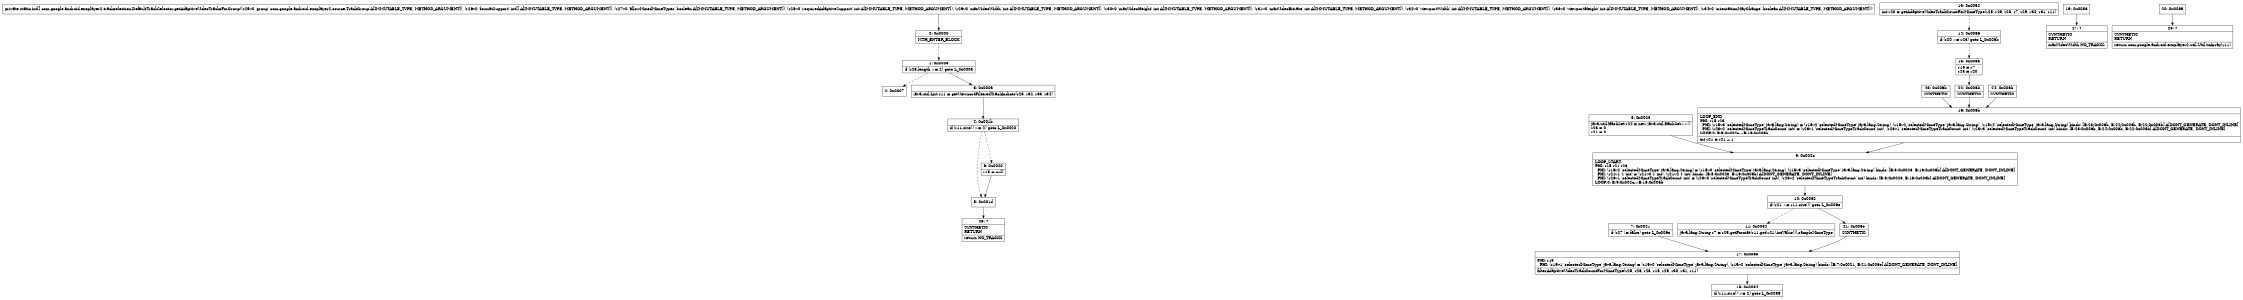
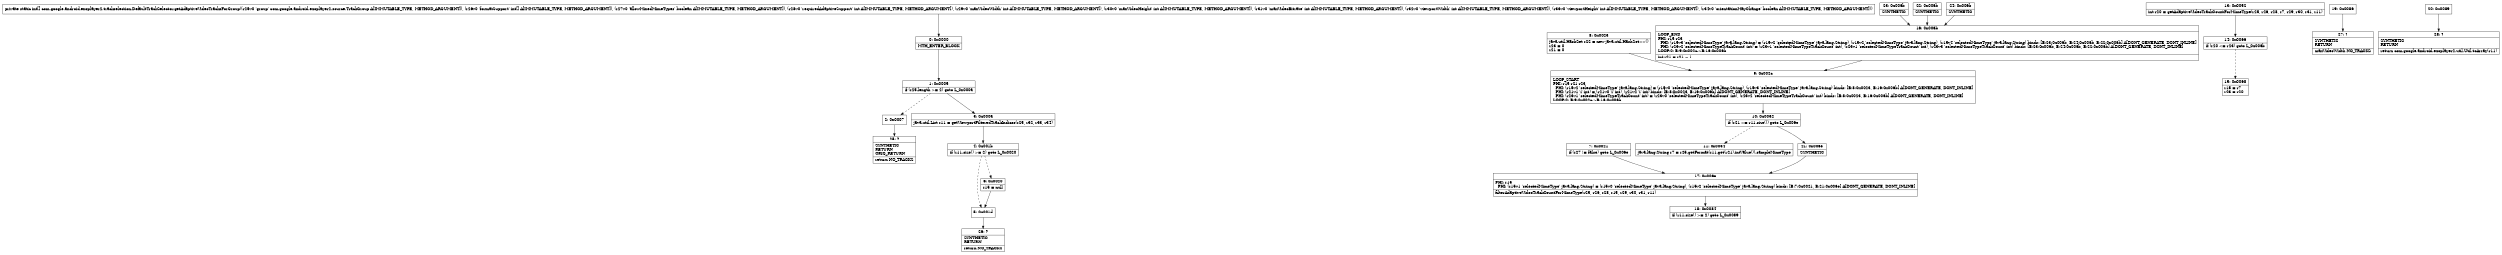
edge "13: 0x0052" -> "14: 0x0066": style dashed -> solid
edge "0: 0x0000" -> "1: 0x0005": style dashed -> solid
edge "15: 0x0068" -> "22: 0x006b": removed
node "25: ?": added
